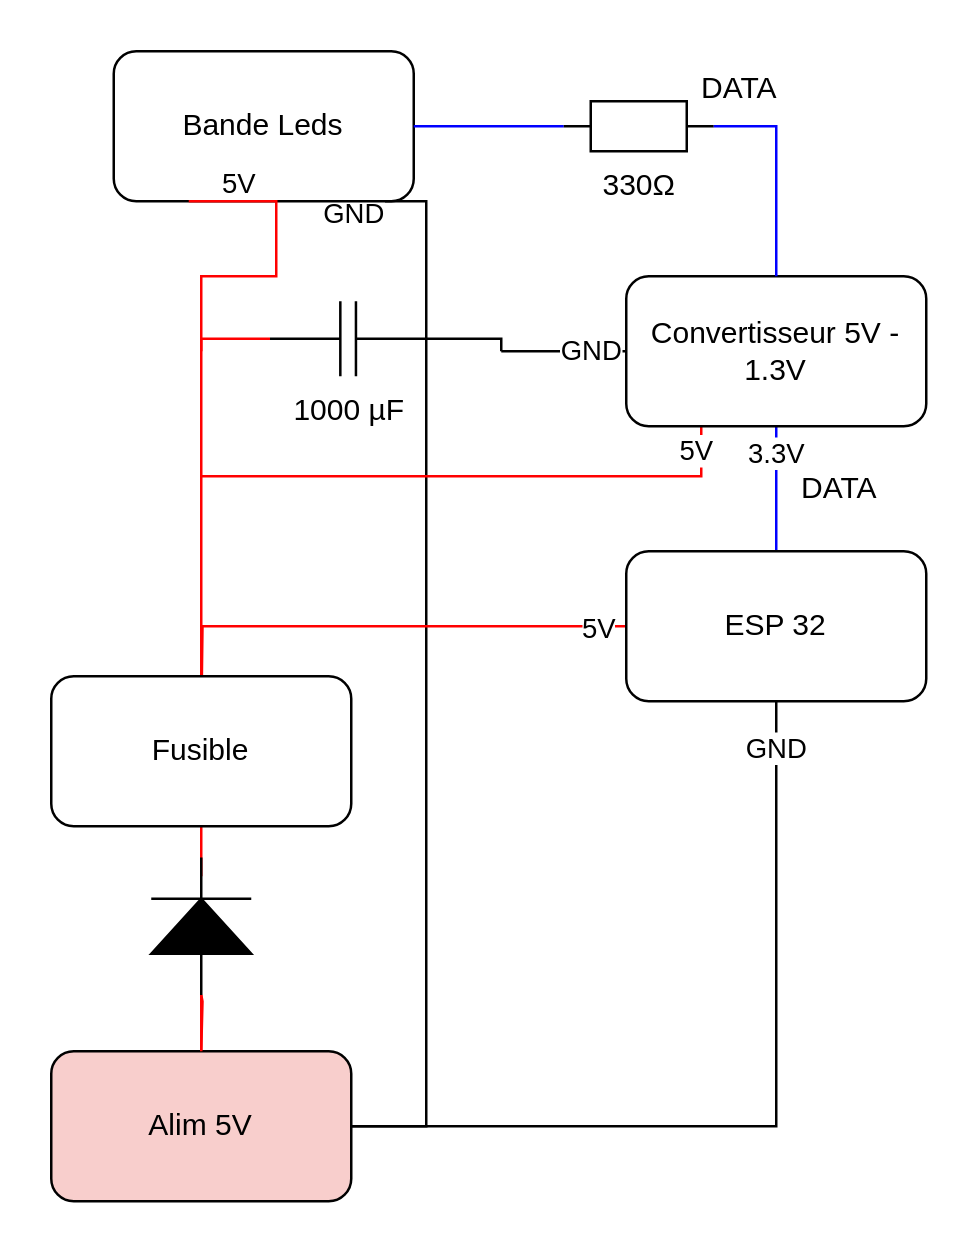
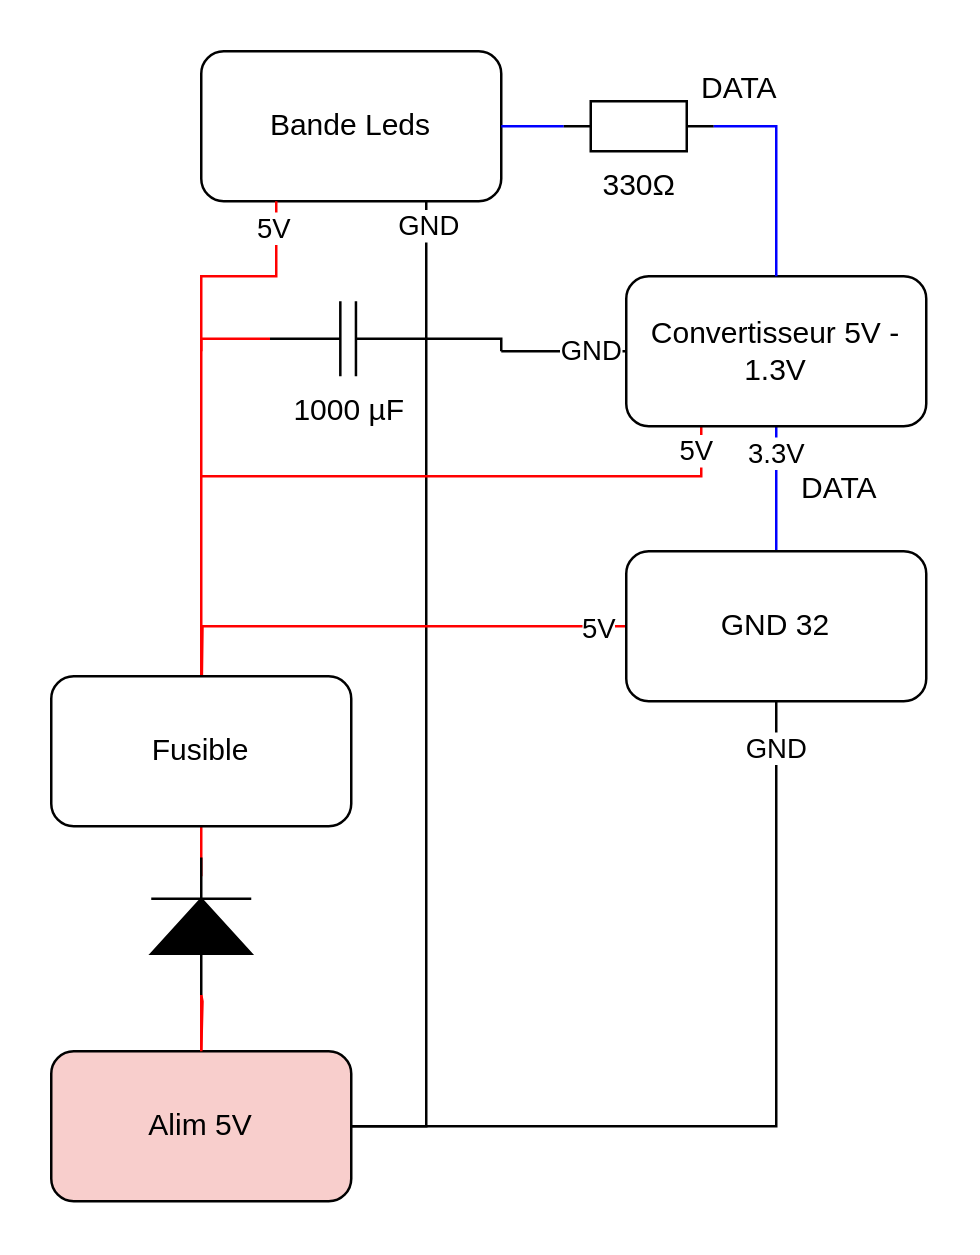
node "Bande Leds": moved (264, 126) -> (351, 126)
node "ESP 32": label "ESP 32" -> "GND 32"
